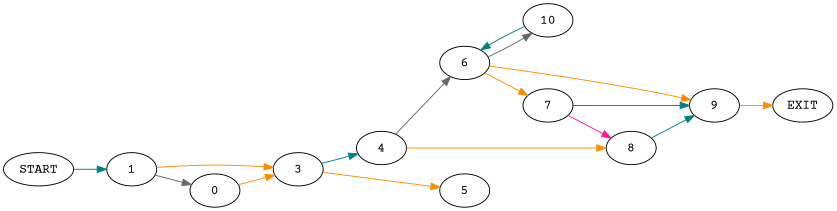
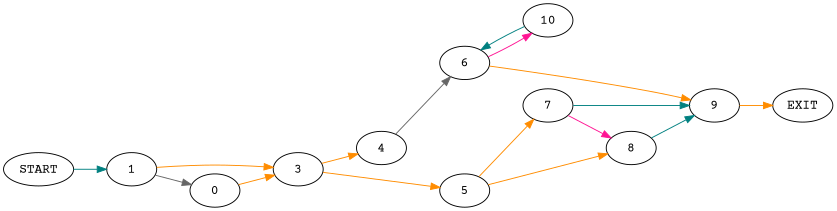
edge "6" -> "10": color gray40 -> deeppink
edge "6" -> "7": now "5" -> "7"
edge "4" -> "8": now "5" -> "8"
edge "3" -> "4": color teal -> darkorange
